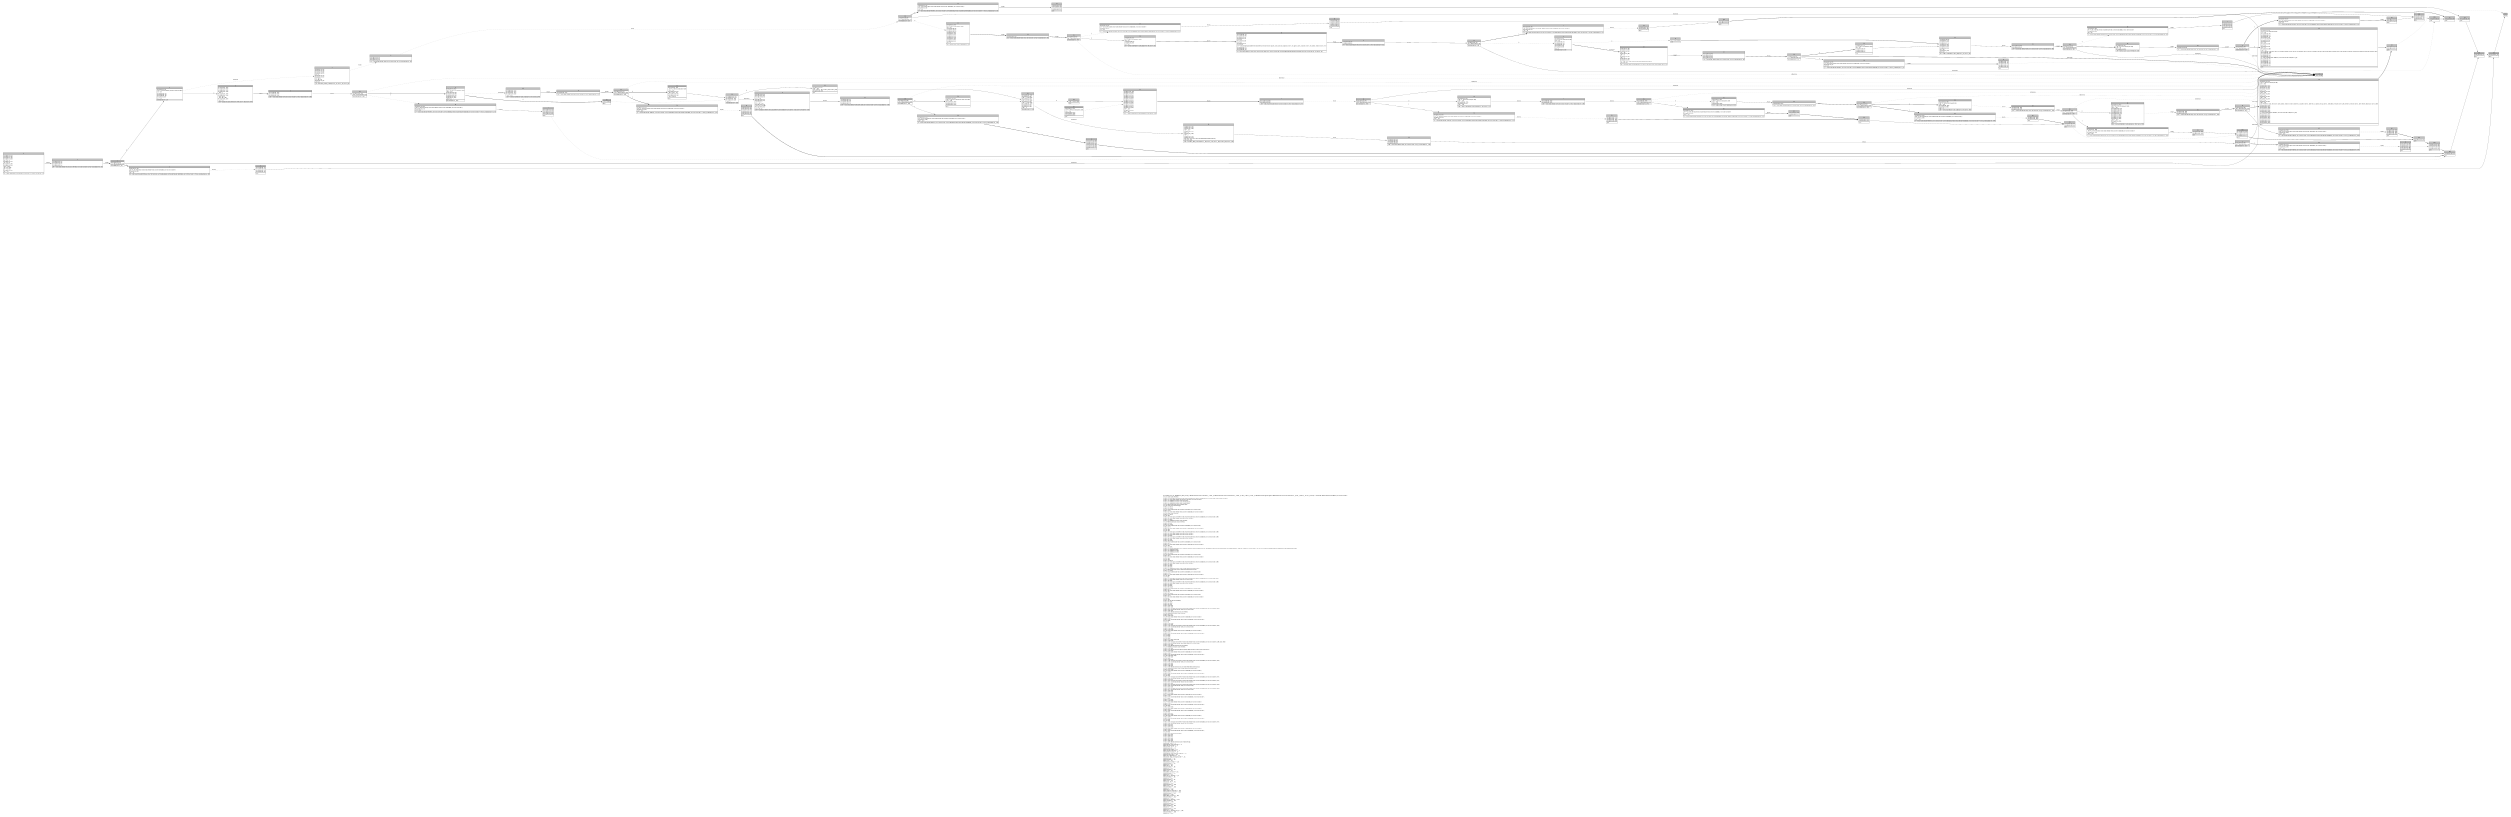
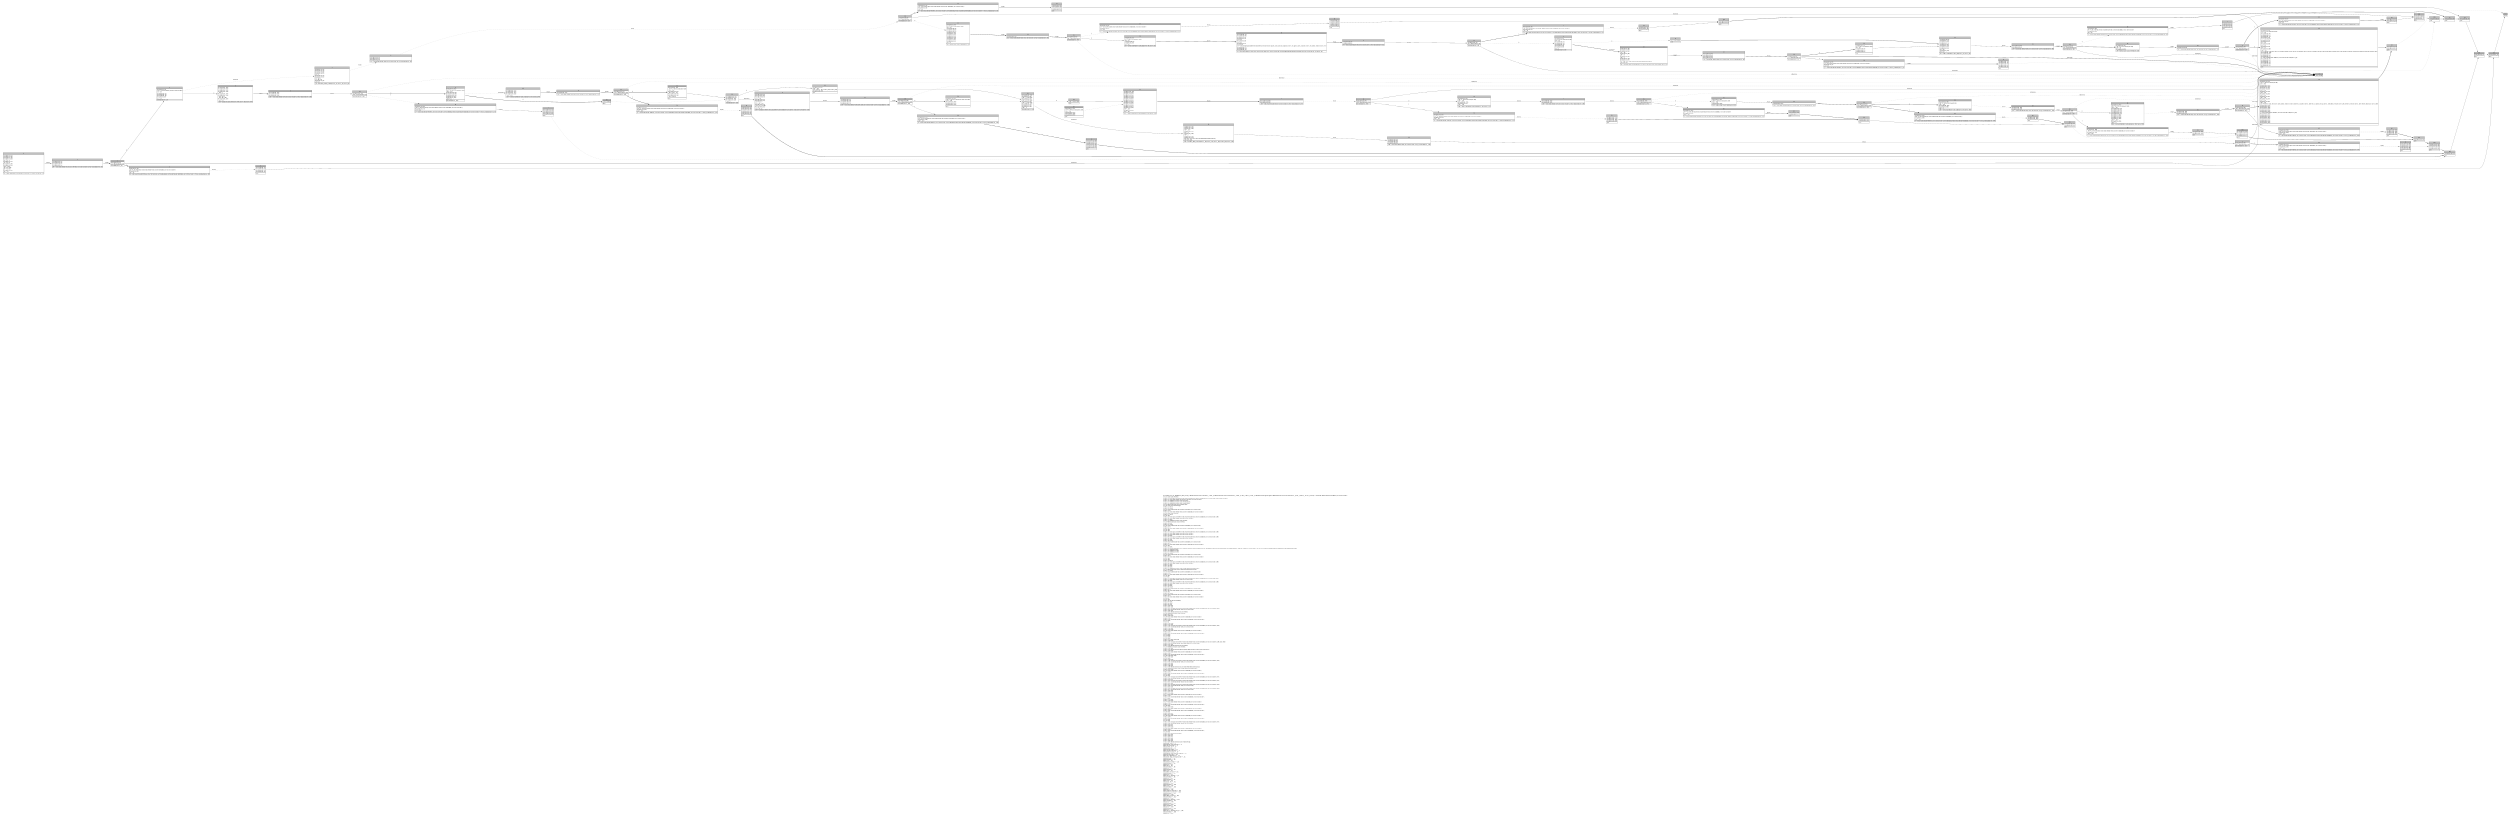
edge "57" -> "58": added, label "return"
